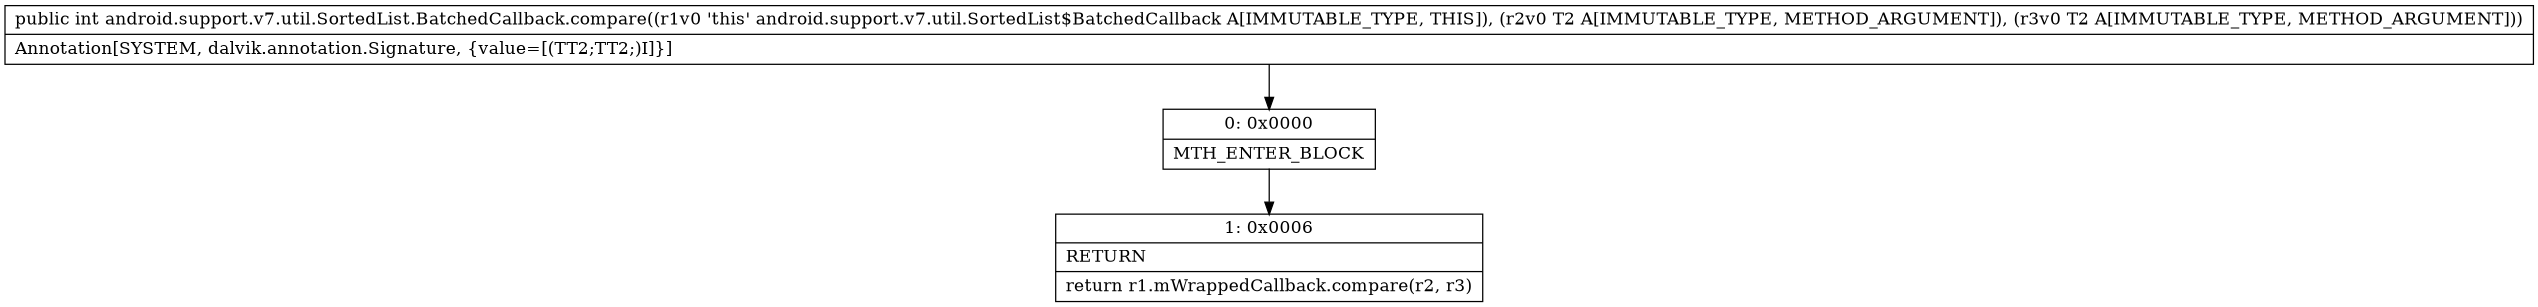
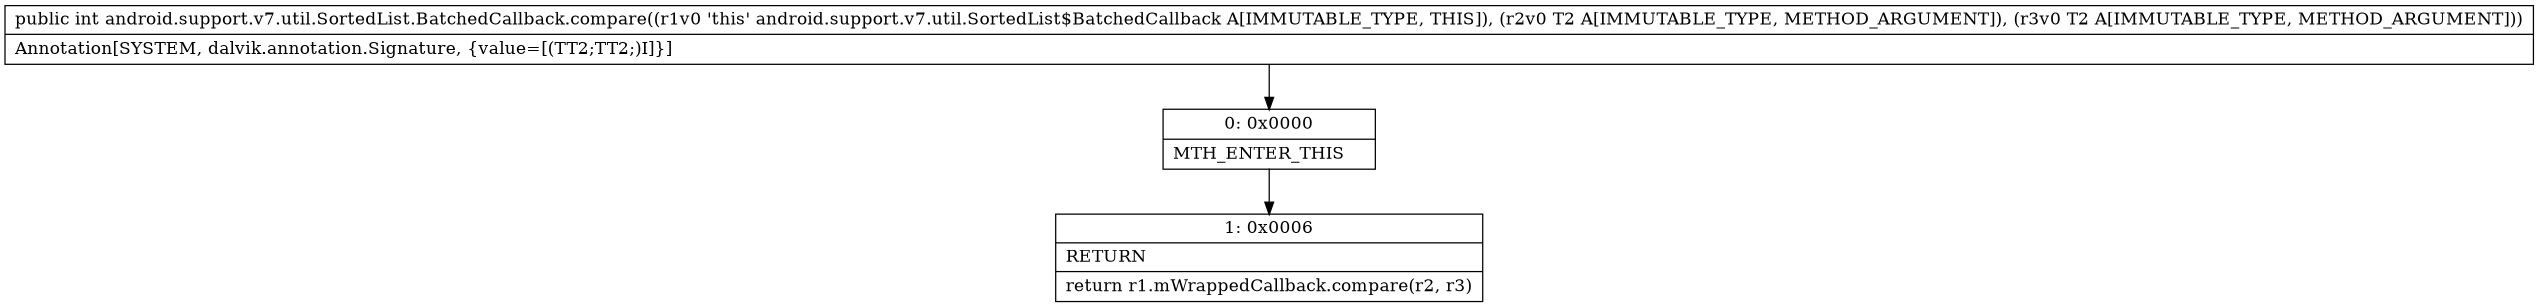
node "0: 0x0000": text "MTH_ENTER_BLOCK" -> "MTH_ENTER_THIS"
